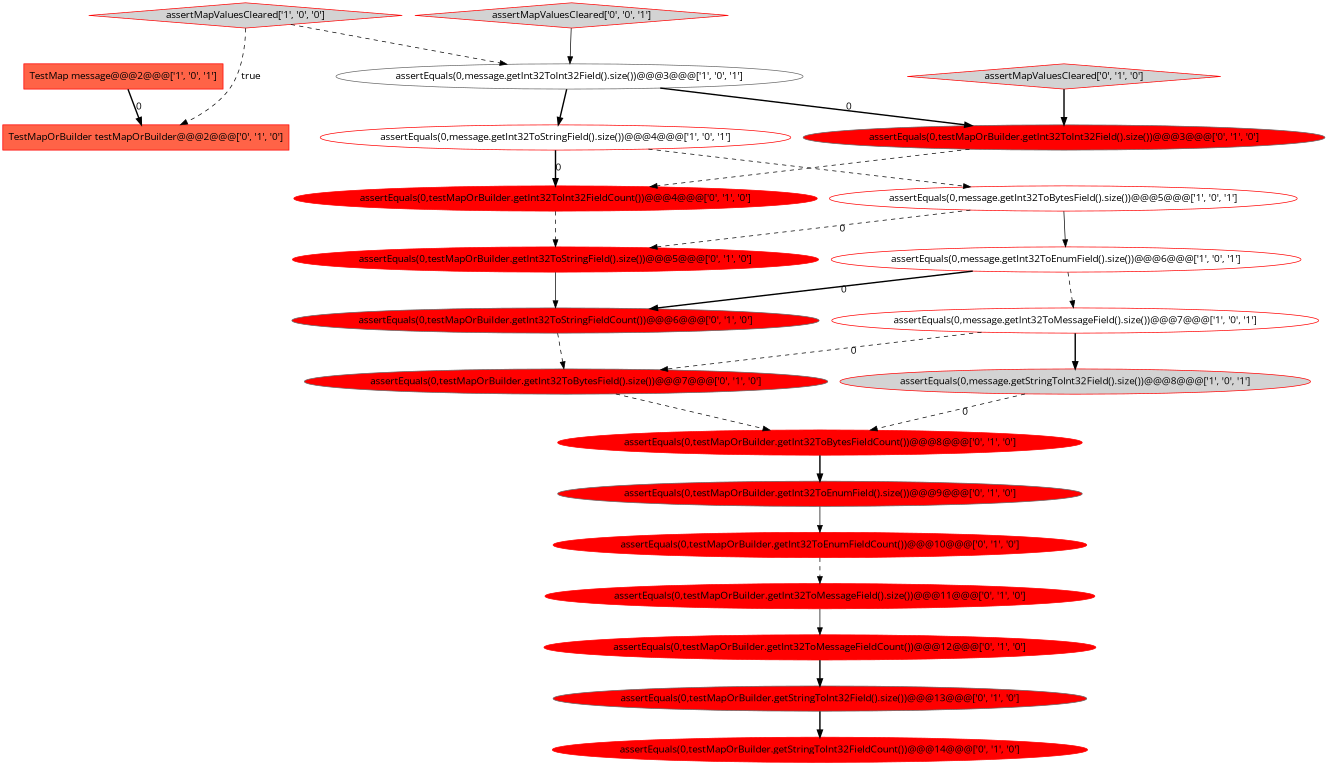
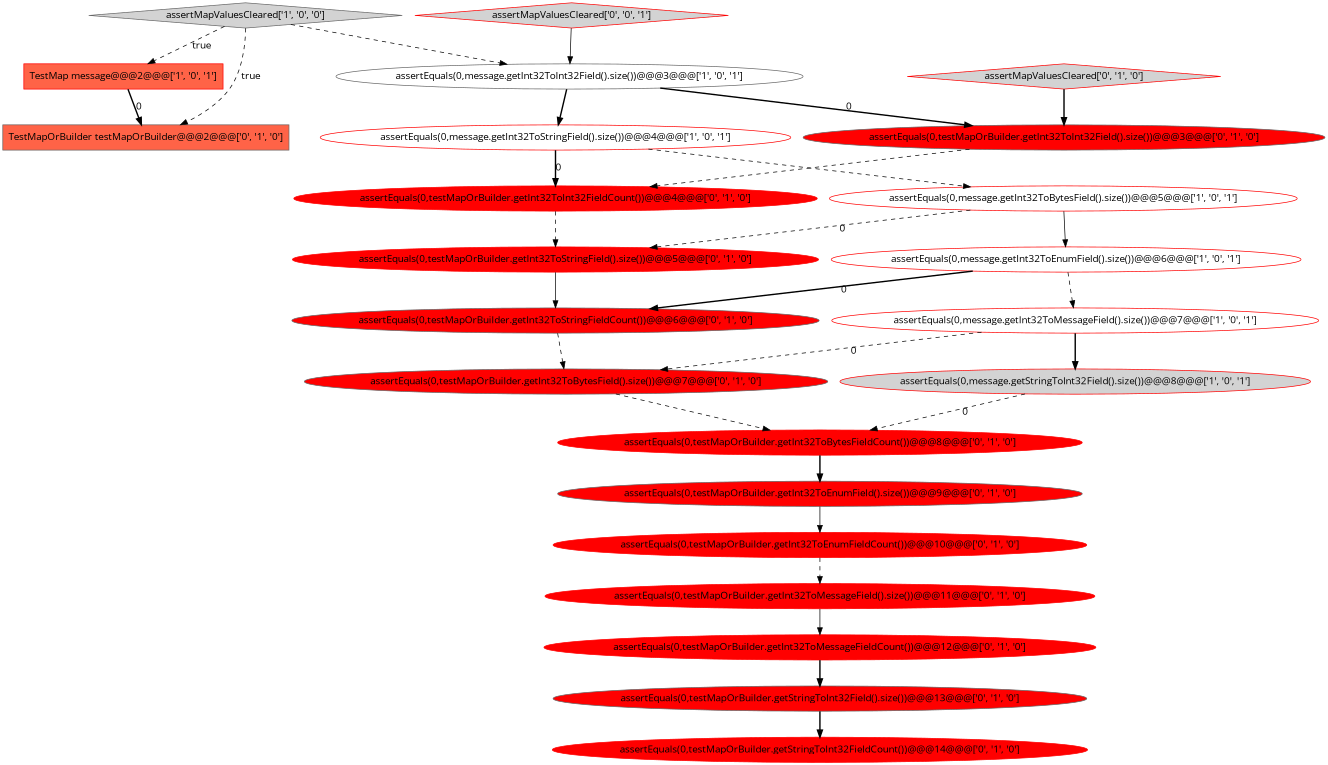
node "assertMapValuesCleared['1', '0', '0']": color red -> gray40
edge "assertMapValuesCleared['1', '0', '0']" -> "TestMap message@@@2@@@['1', '0', '1']": added, label "true"
node "TestMapOrBuilder testMapOrBuilder@@@2@@@['0', '1', '0']": color red -> gray40
